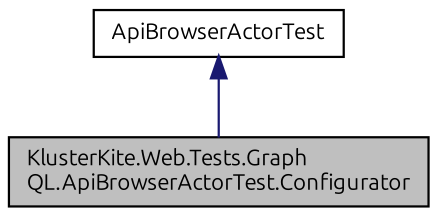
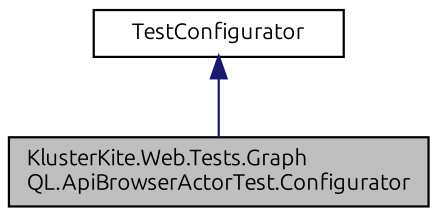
node "ApiBrowserActorTest": label "ApiBrowserActorTest" -> "TestConfigurator"
